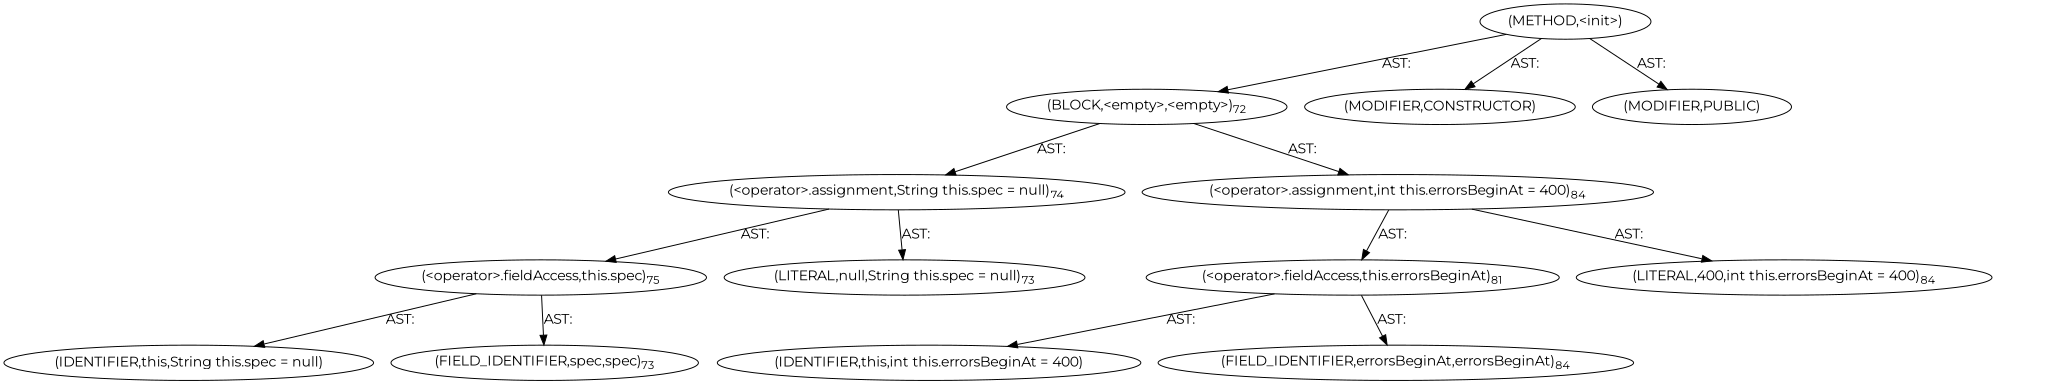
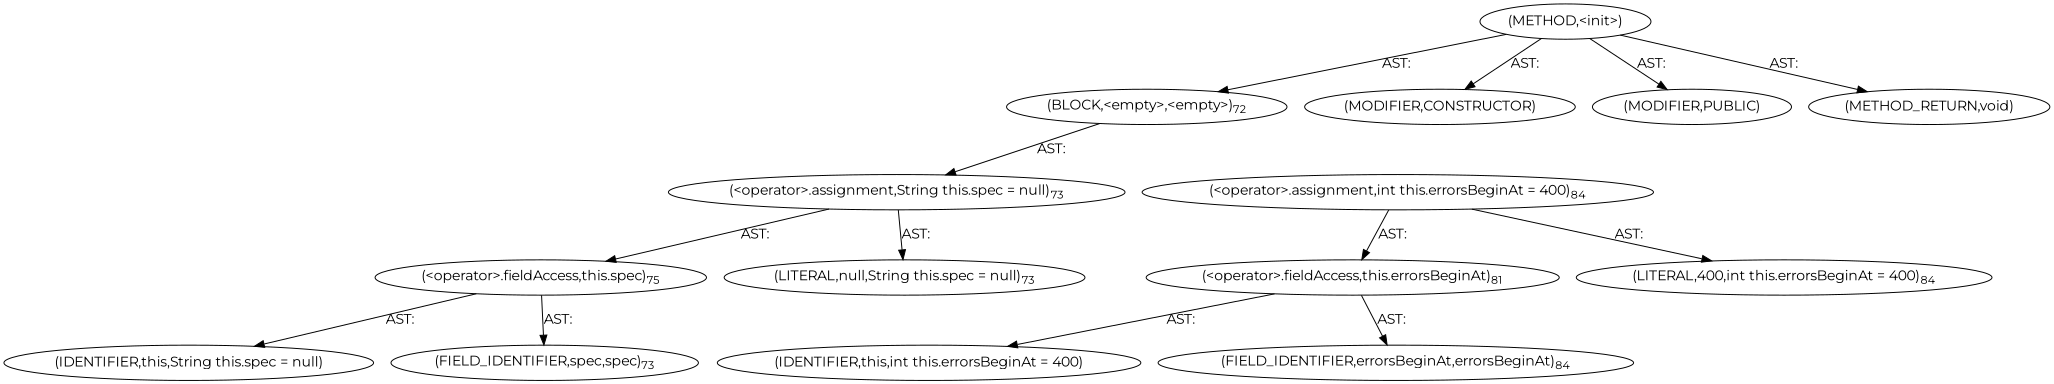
node "(METHOD_RETURN,void)": added
edge "(BLOCK,<empty>,<empty>)" -> "(<operator>.assignment,int this.errorsBeginAt = 400)": removed, label "AST:"
node "(<operator>.assignment,String this.spec = null)": text "74" -> "73"
